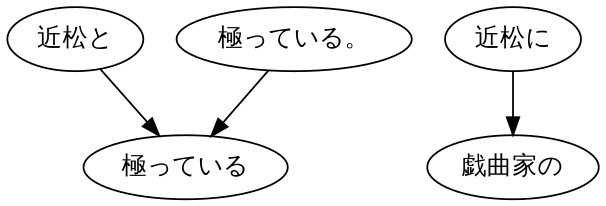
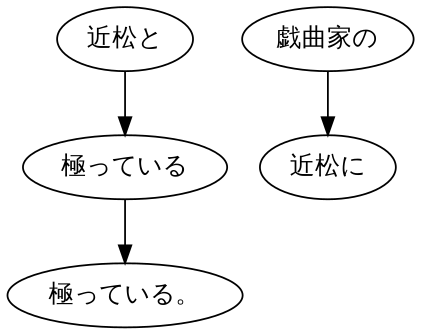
edge "近松に" -> "戯曲家の": reversed
edge "極っている。" -> "極っている": reversed
